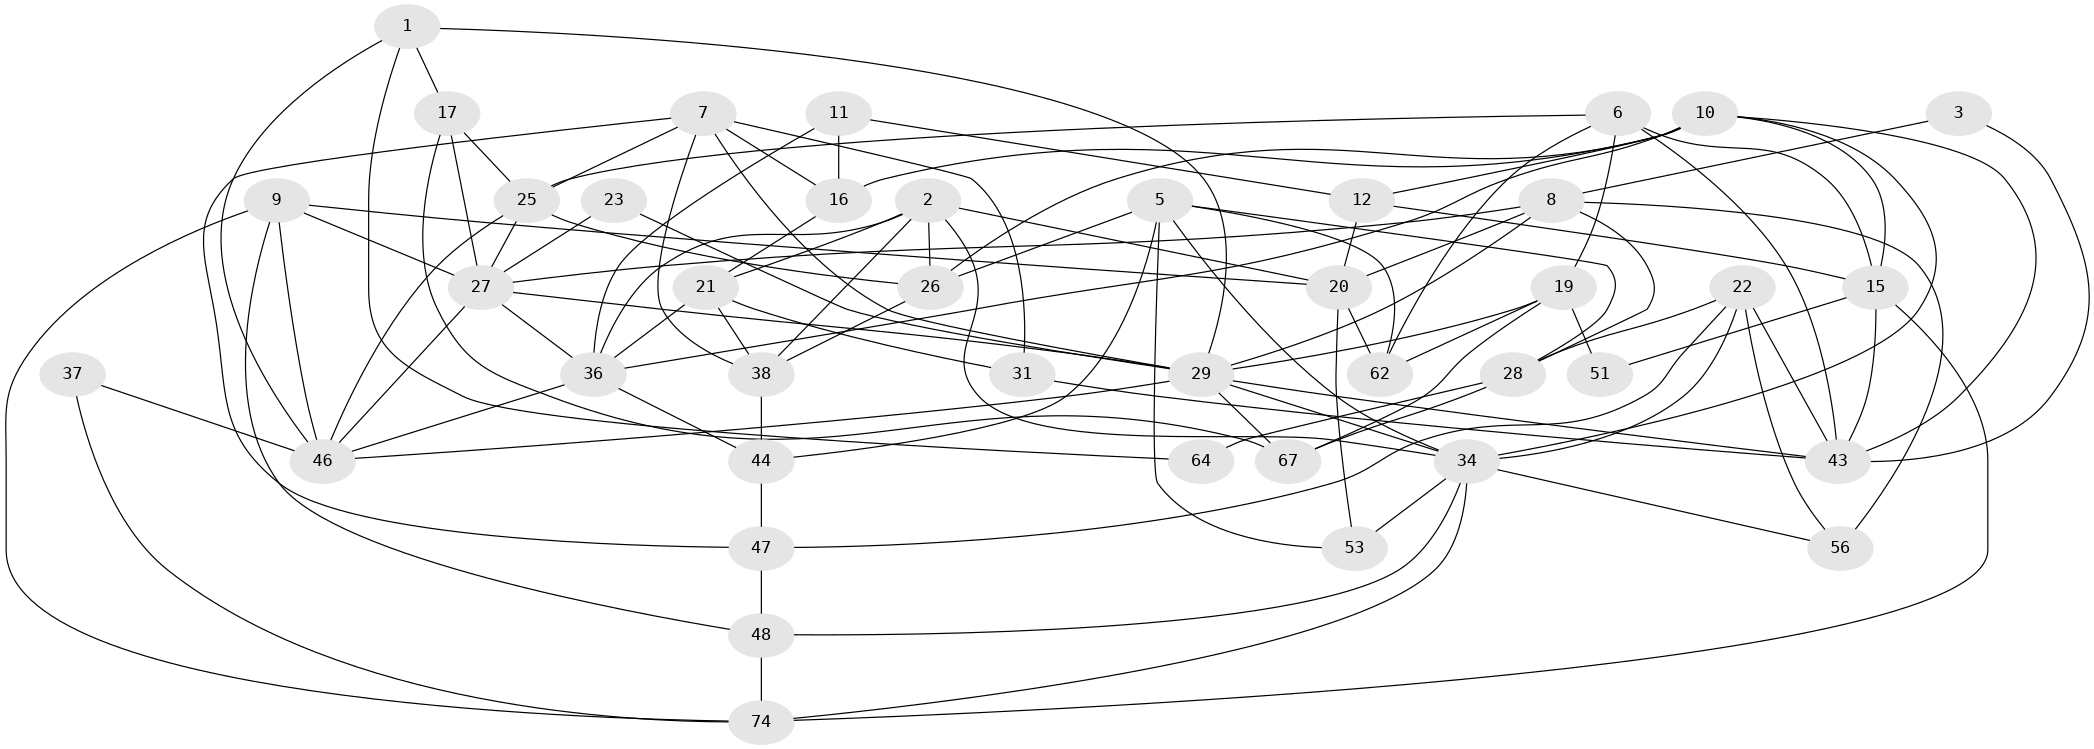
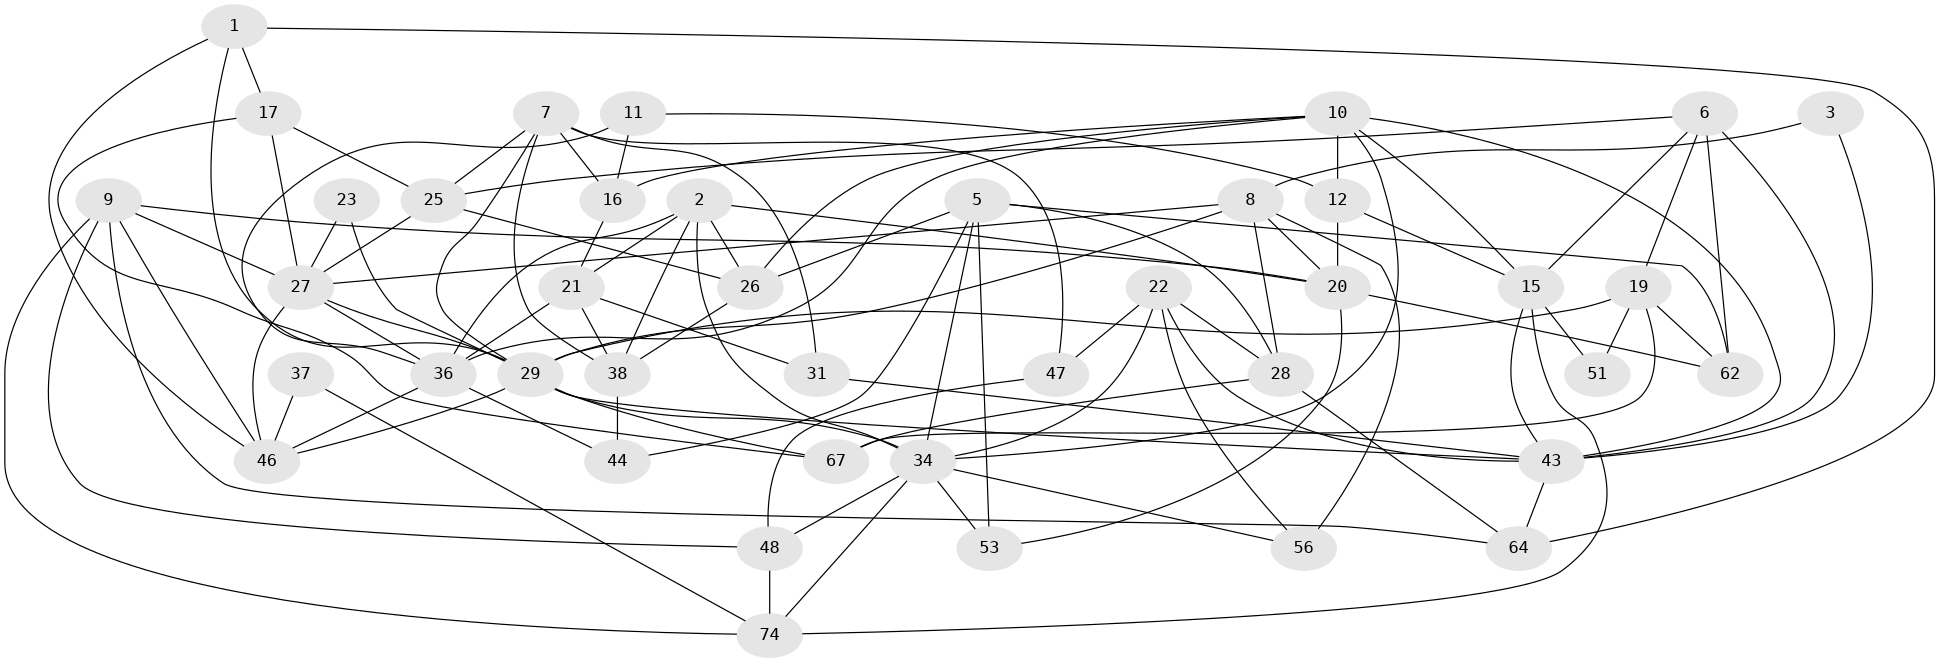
edge "25" -- "46": removed
edge "44" -- "47": removed
edge "43" -- "64": added
edge "9" -- "64": added
